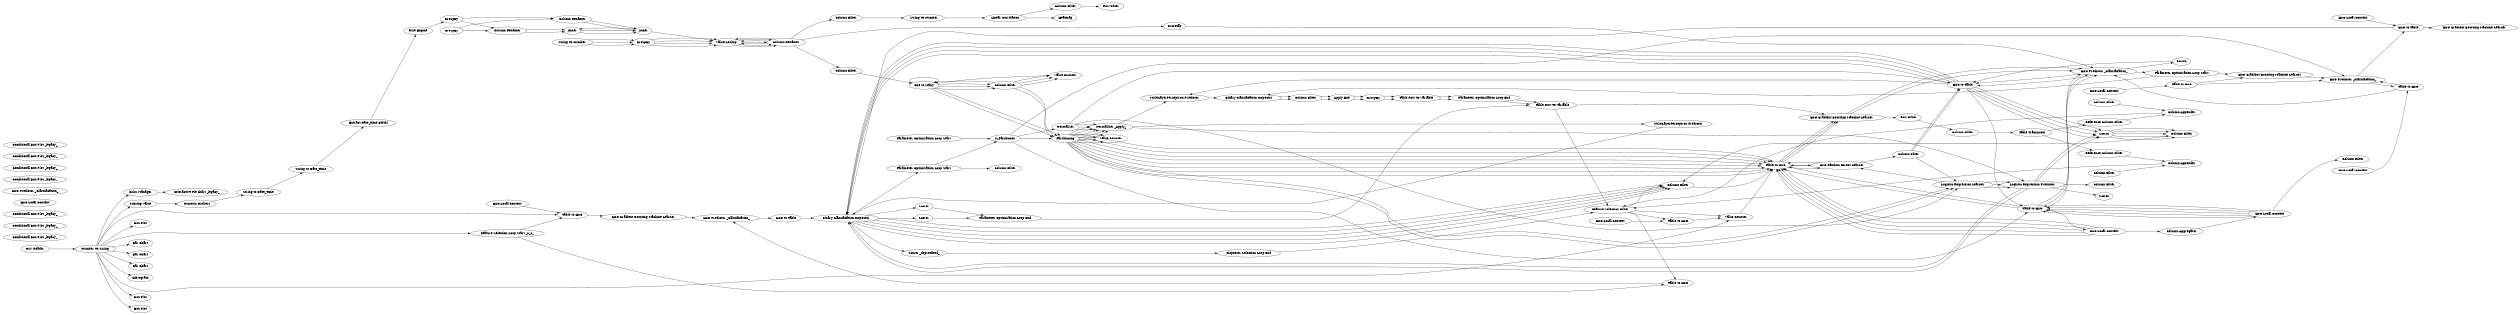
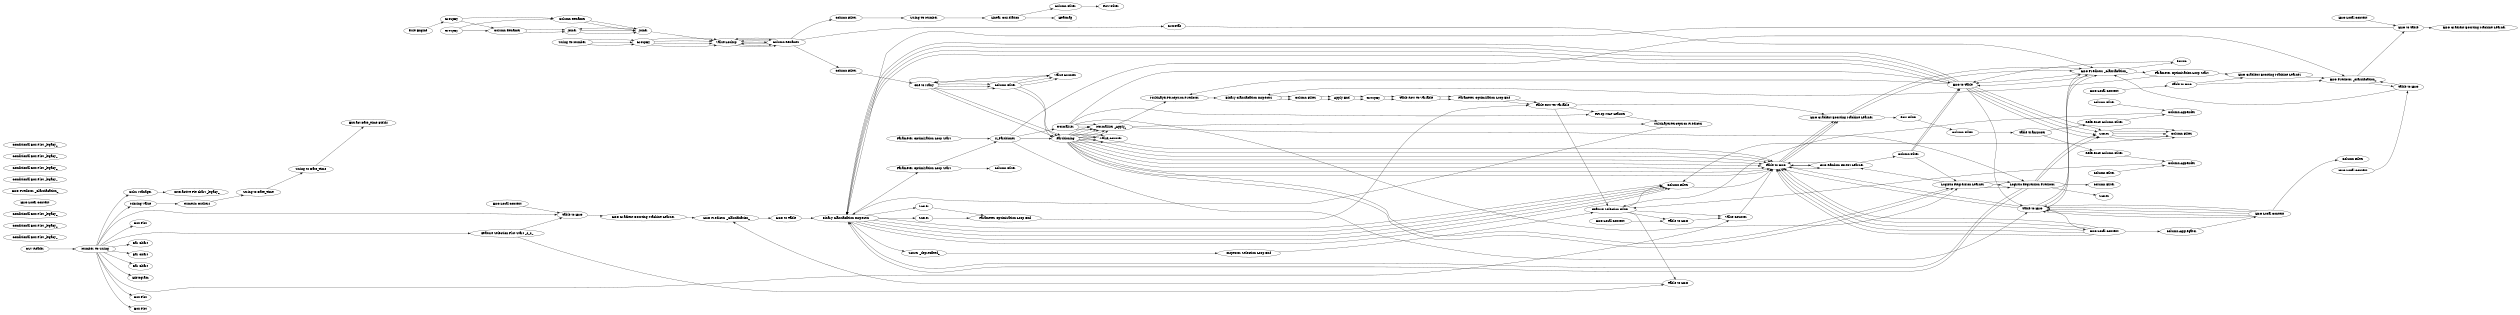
edge "Extract Date_Time Fields" -> "Rule Engine": removed
node "RProp MLP Learner": added
node "Feature Selection Loop Start _2_2_": label "Feature Selection Loop Start _2_2_" -> "Feature Selection Plot Start _2_2_"
